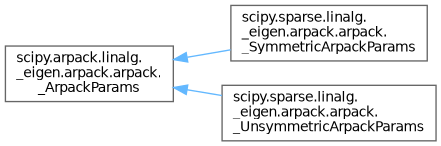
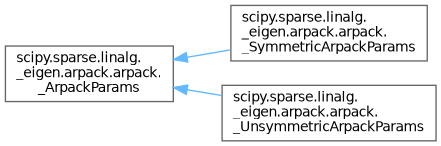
node "scipy.arpack.linalg. _eigen.arpack.arpack. _ArpackParams": label "scipy.arpack.linalg. _eigen.arpack.arpack. _ArpackParams" -> "scipy.sparse.linalg. _eigen.arpack.arpack. _ArpackParams"
